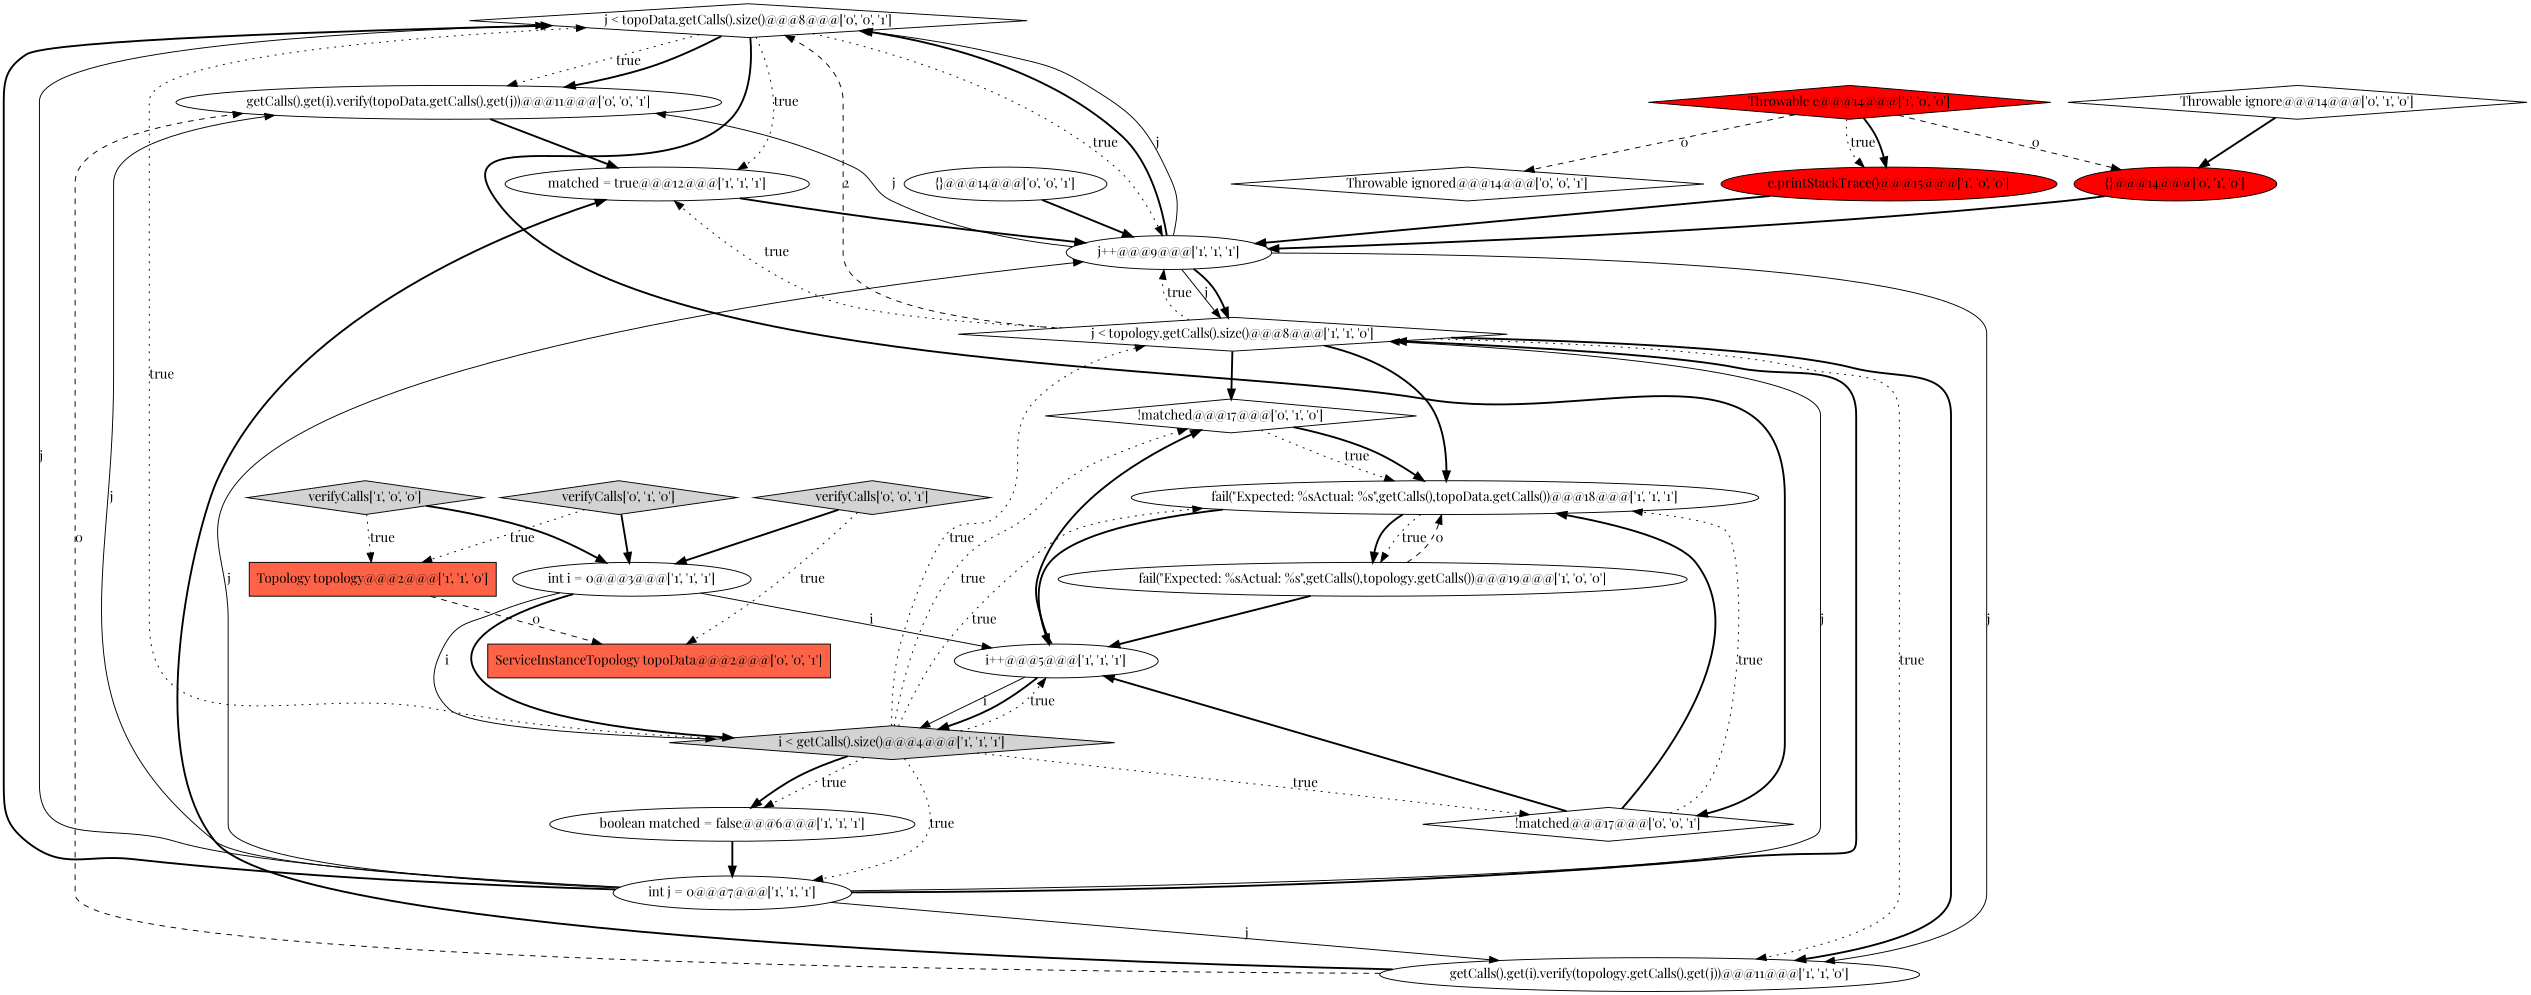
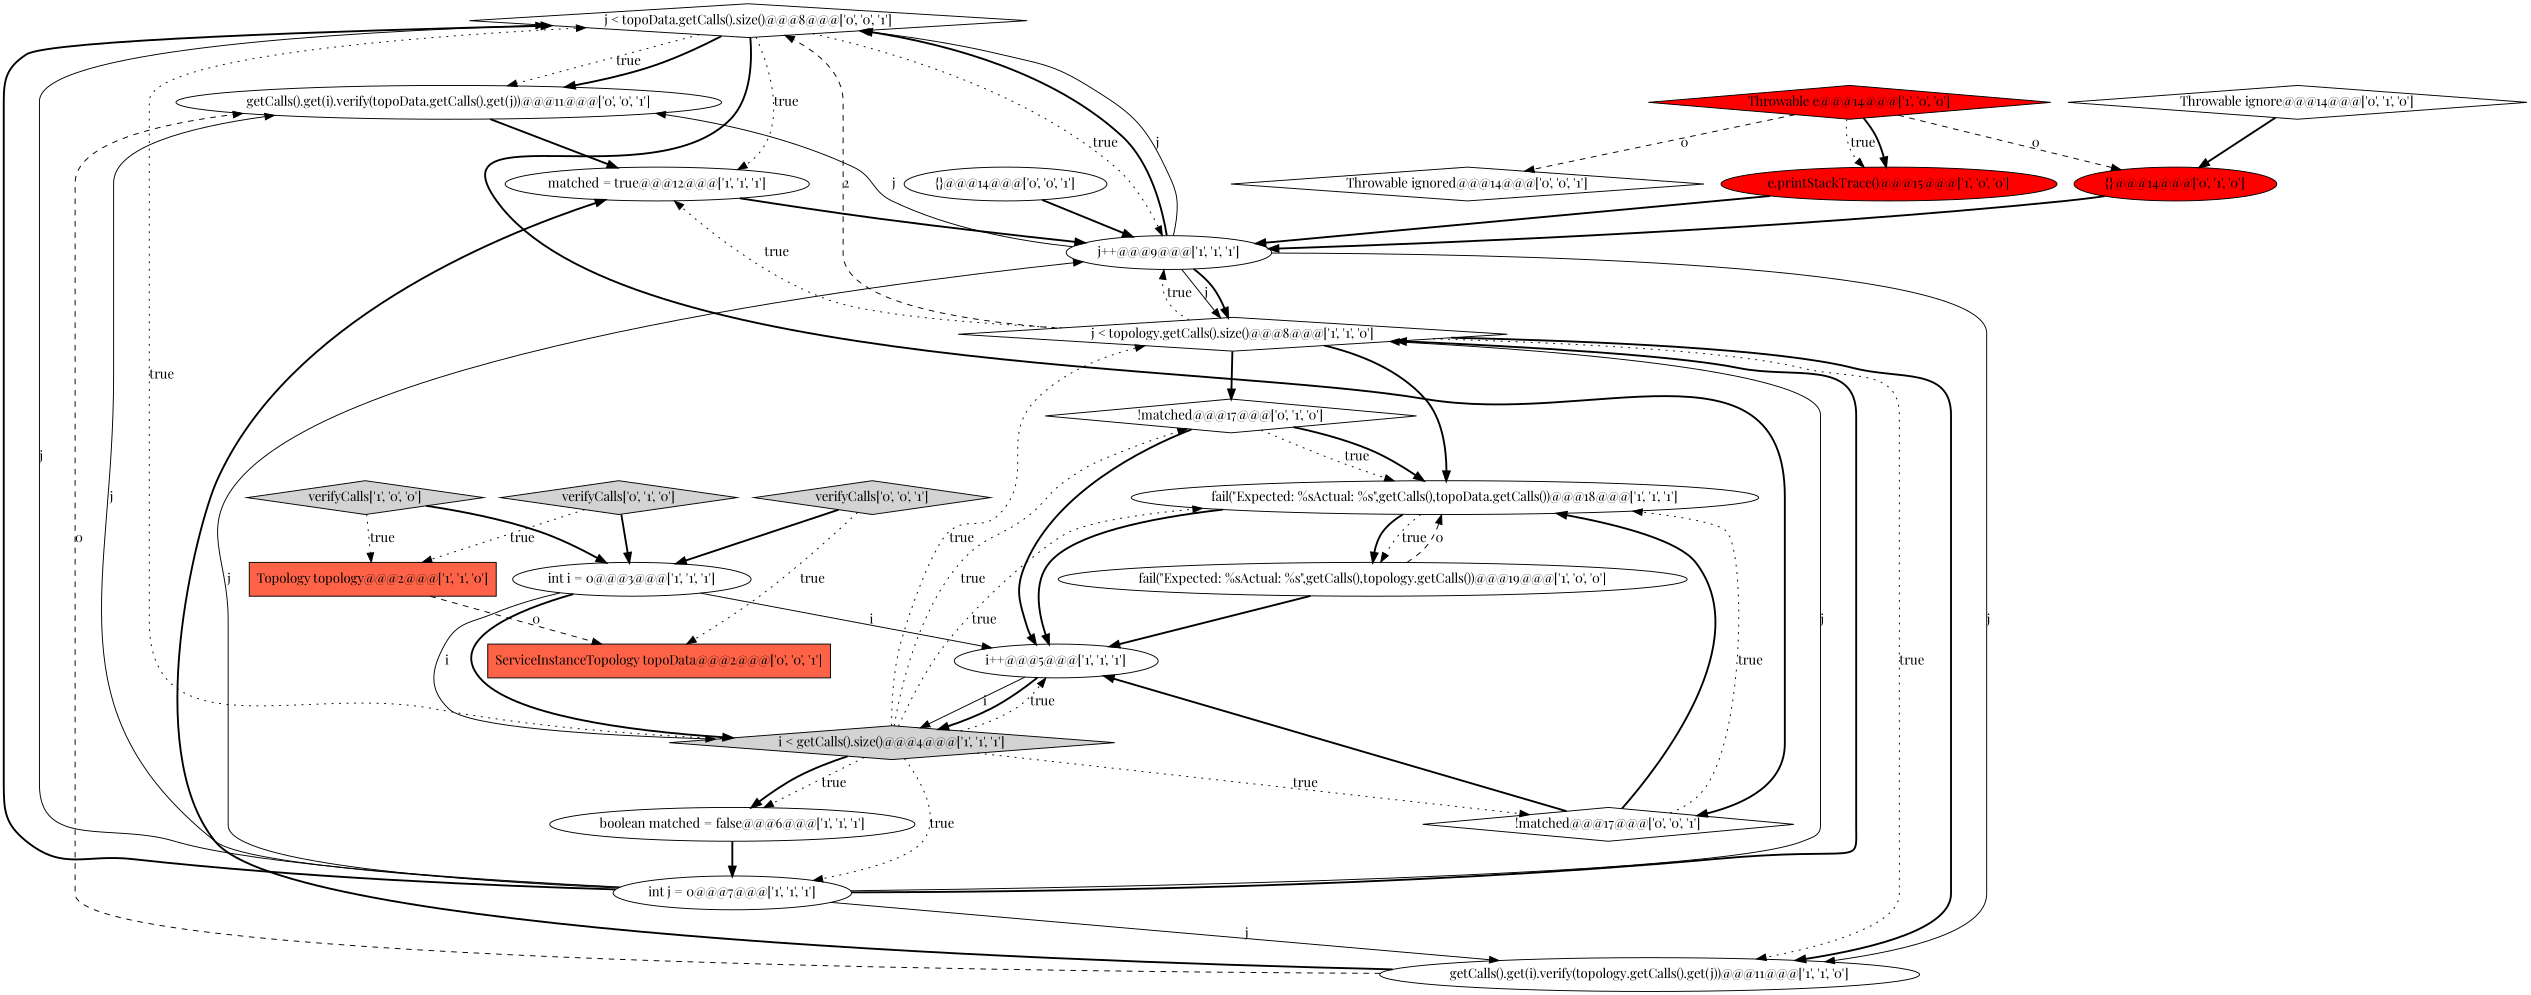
edge "i++@@@5@@@['1', '1', '1']" -> "!matched@@@17@@@['0', '1', '0']": reversed
